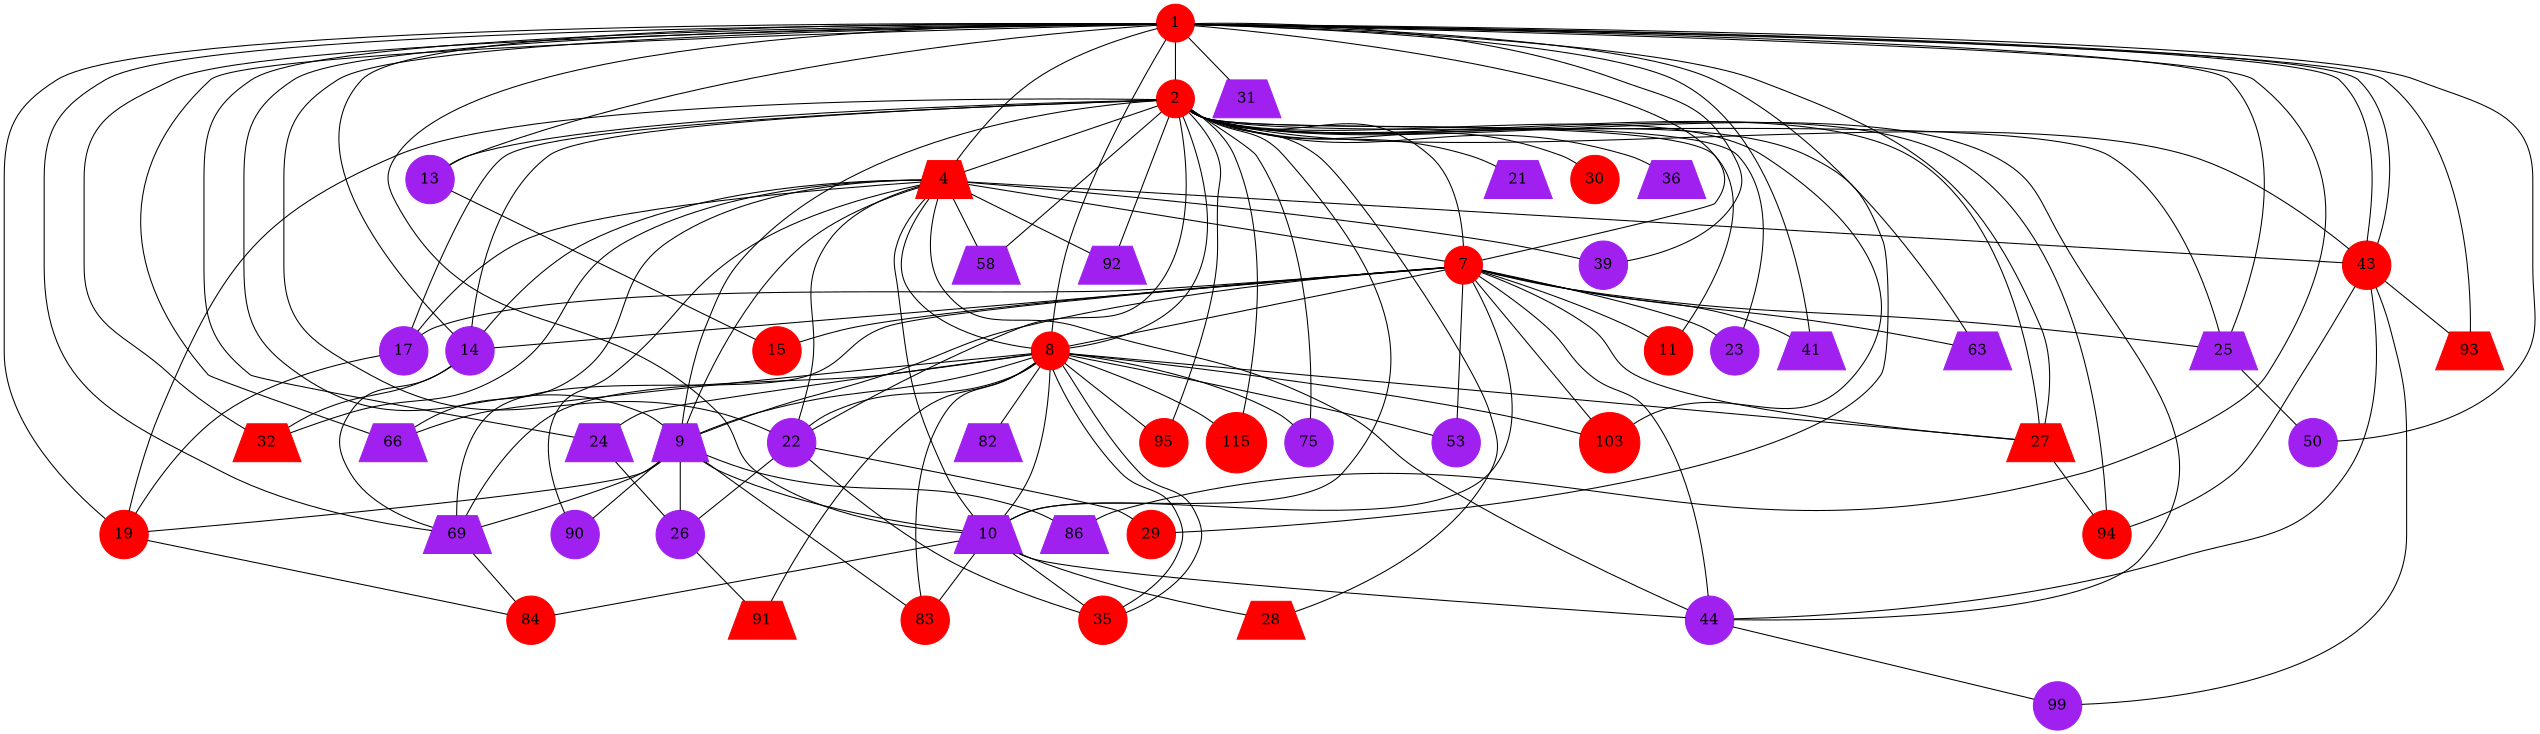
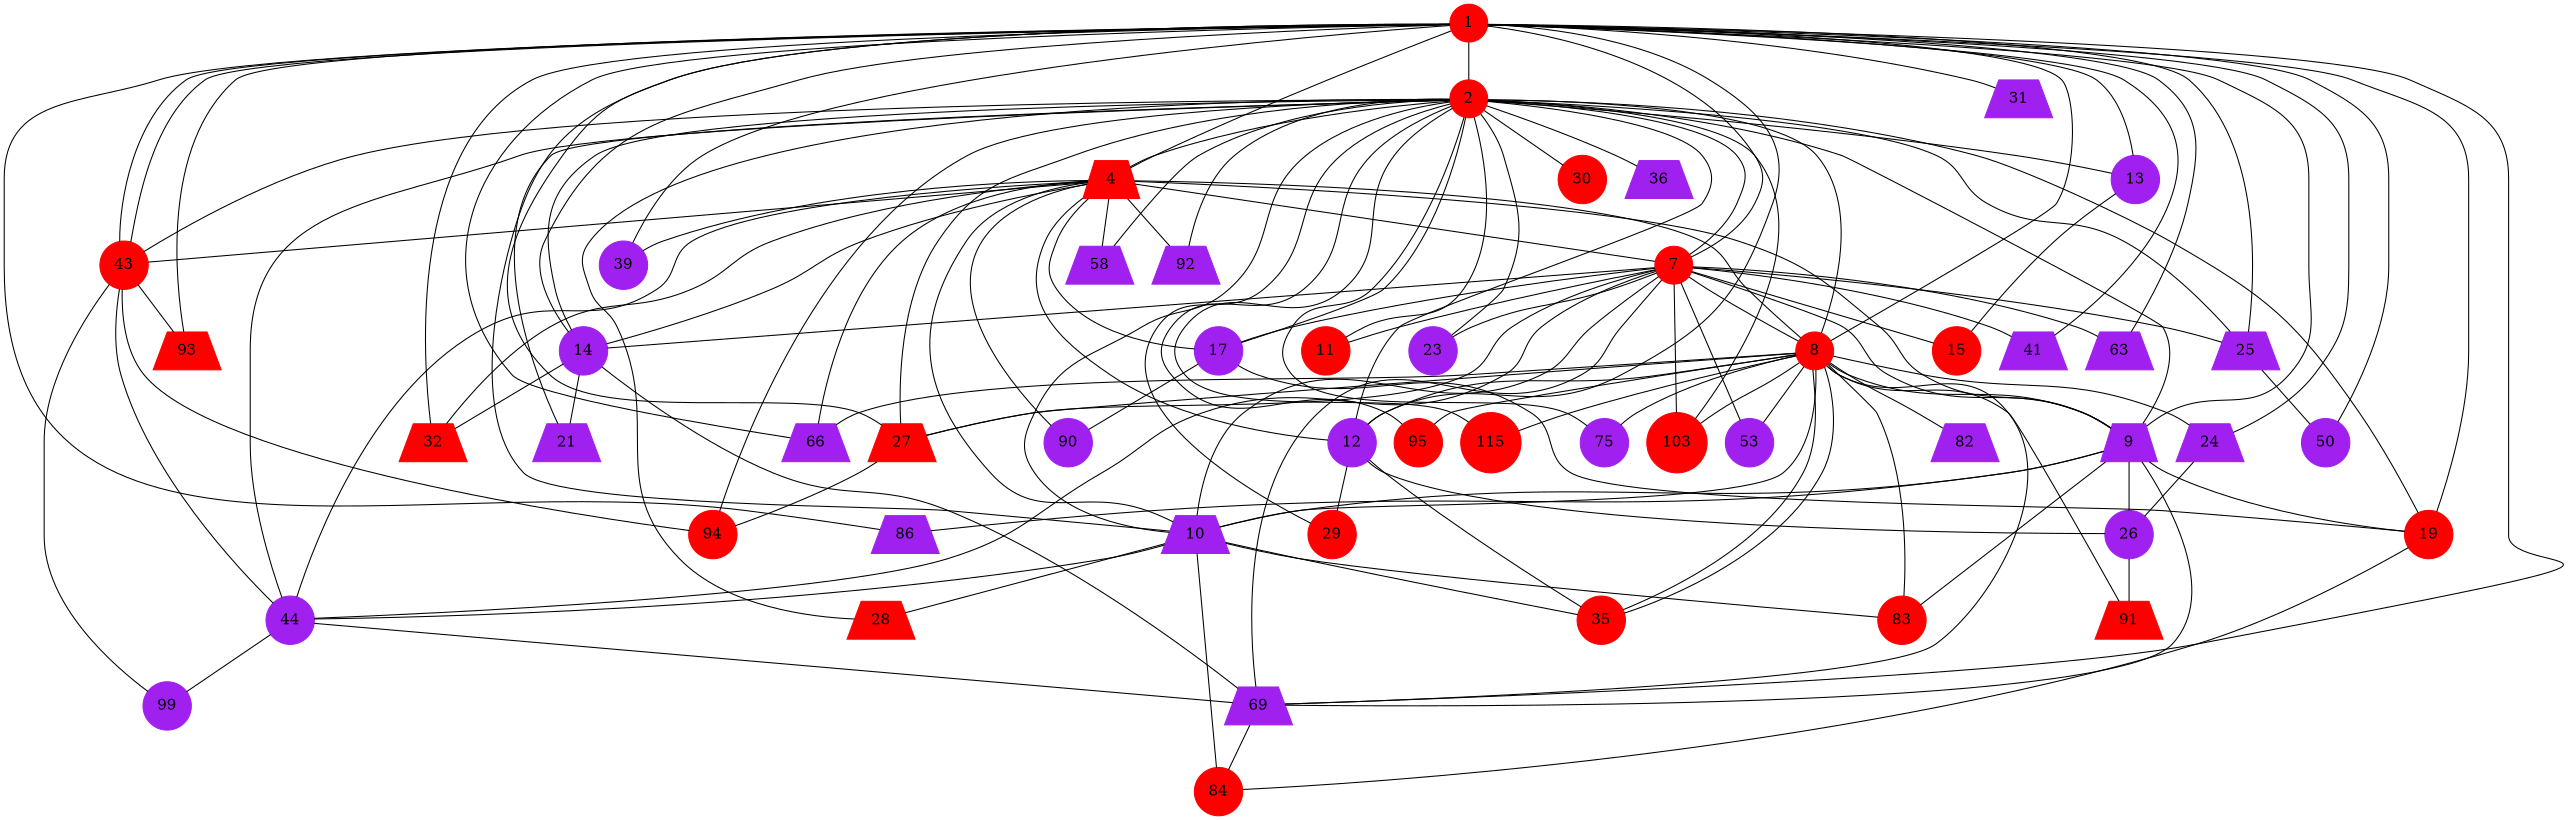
edge "14" -- "21": added
node "22": label "22" -> "12"
edge "9" -- "90": now "17" -- "90"
edge "44" -- "69": added
